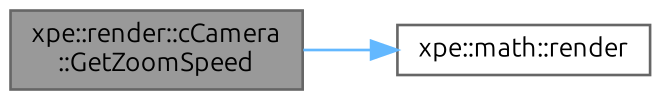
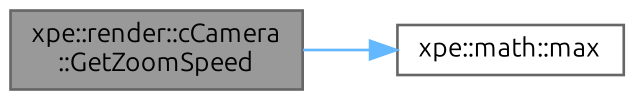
node "xpe::math::render": label "xpe::math::render" -> "xpe::math::max"
